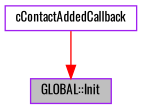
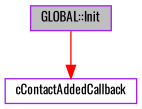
edge "cContactAddedCallback" -> "GLOBAL::Init": reversed
